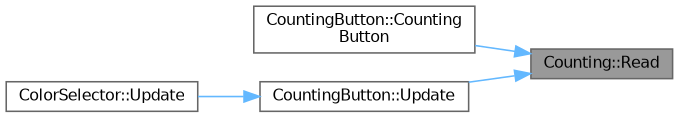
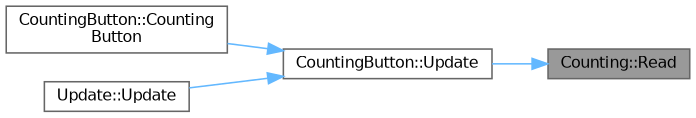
edge "CountingButton::Counting Button" -> "Counting::Read": now "CountingButton::Counting Button" -> "CountingButton::Update"
node "ColorSelector::Update": label "ColorSelector::Update" -> "Update::Update"
